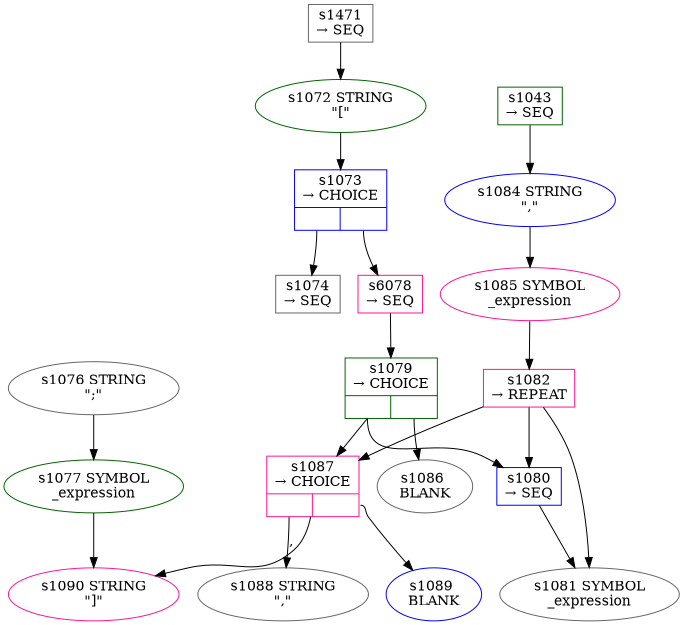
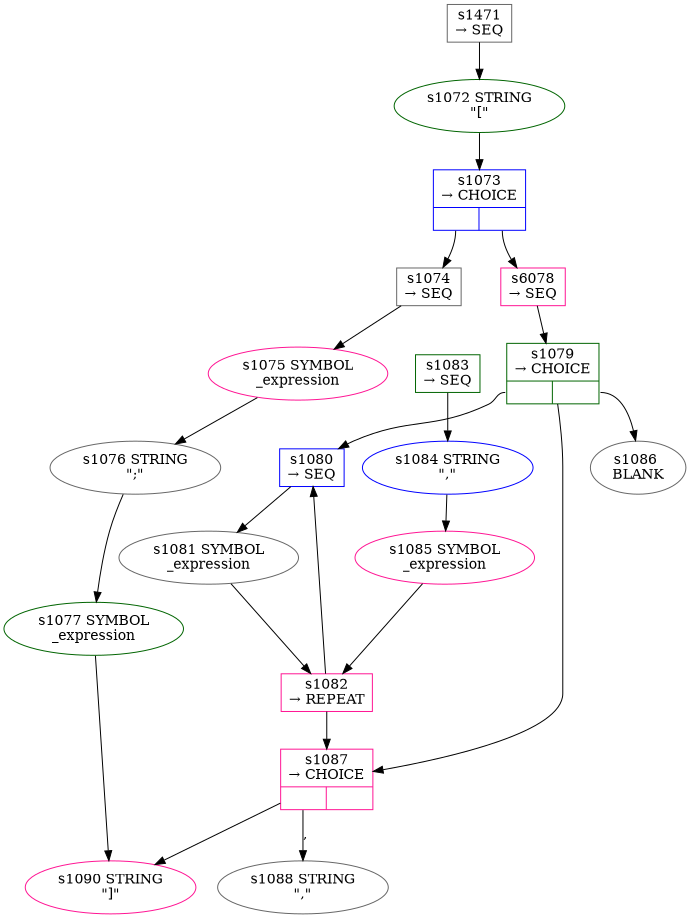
node "s1043 → SEQ": label "s1043 → SEQ" -> "s1083 → SEQ"
node "s1075 SYMBOL _expression": added
edge "s1082 → REPEAT" -> "s1081 SYMBOL _expression": reversed
node "s1089 BLANK": removed
